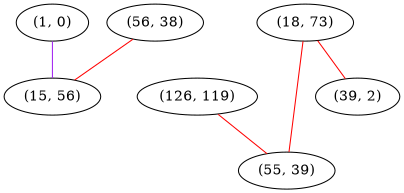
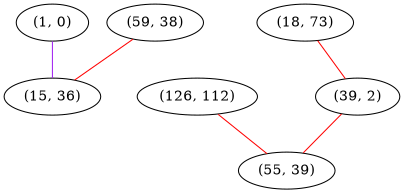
node "(56, 38)": label "(56, 38)" -> "(59, 38)"
node "(15, 56)": label "(15, 56)" -> "(15, 36)"
node "(126, 119)": label "(126, 119)" -> "(126, 112)"
edge "(18, 73)" -- "(55, 39)": now "(39, 2)" -- "(55, 39)"
